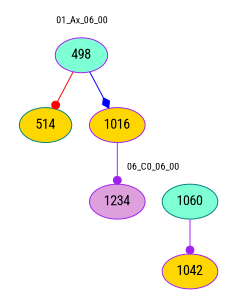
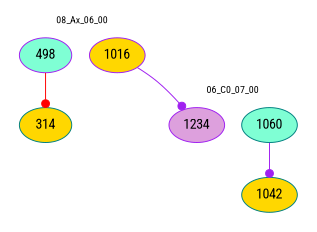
cluster "01_Ax_06_00": label "01_Ax_06_00" -> "08_Ax_06_00"
edge "498" -> "1016": removed
node "514": label "514" -> "314"
cluster "06_C0_06_00": label "06_C0_06_00" -> "06_C0_07_00"
node "1042": color purple -> teal
